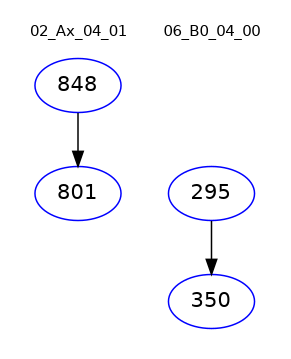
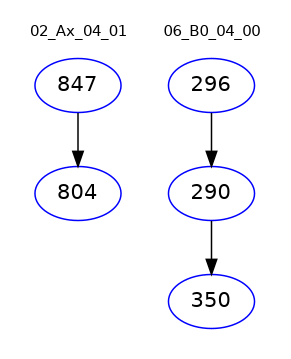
node "848": label "848" -> "847"
node "296": added
node "801": label "801" -> "804"
node "295": label "295" -> "290"
